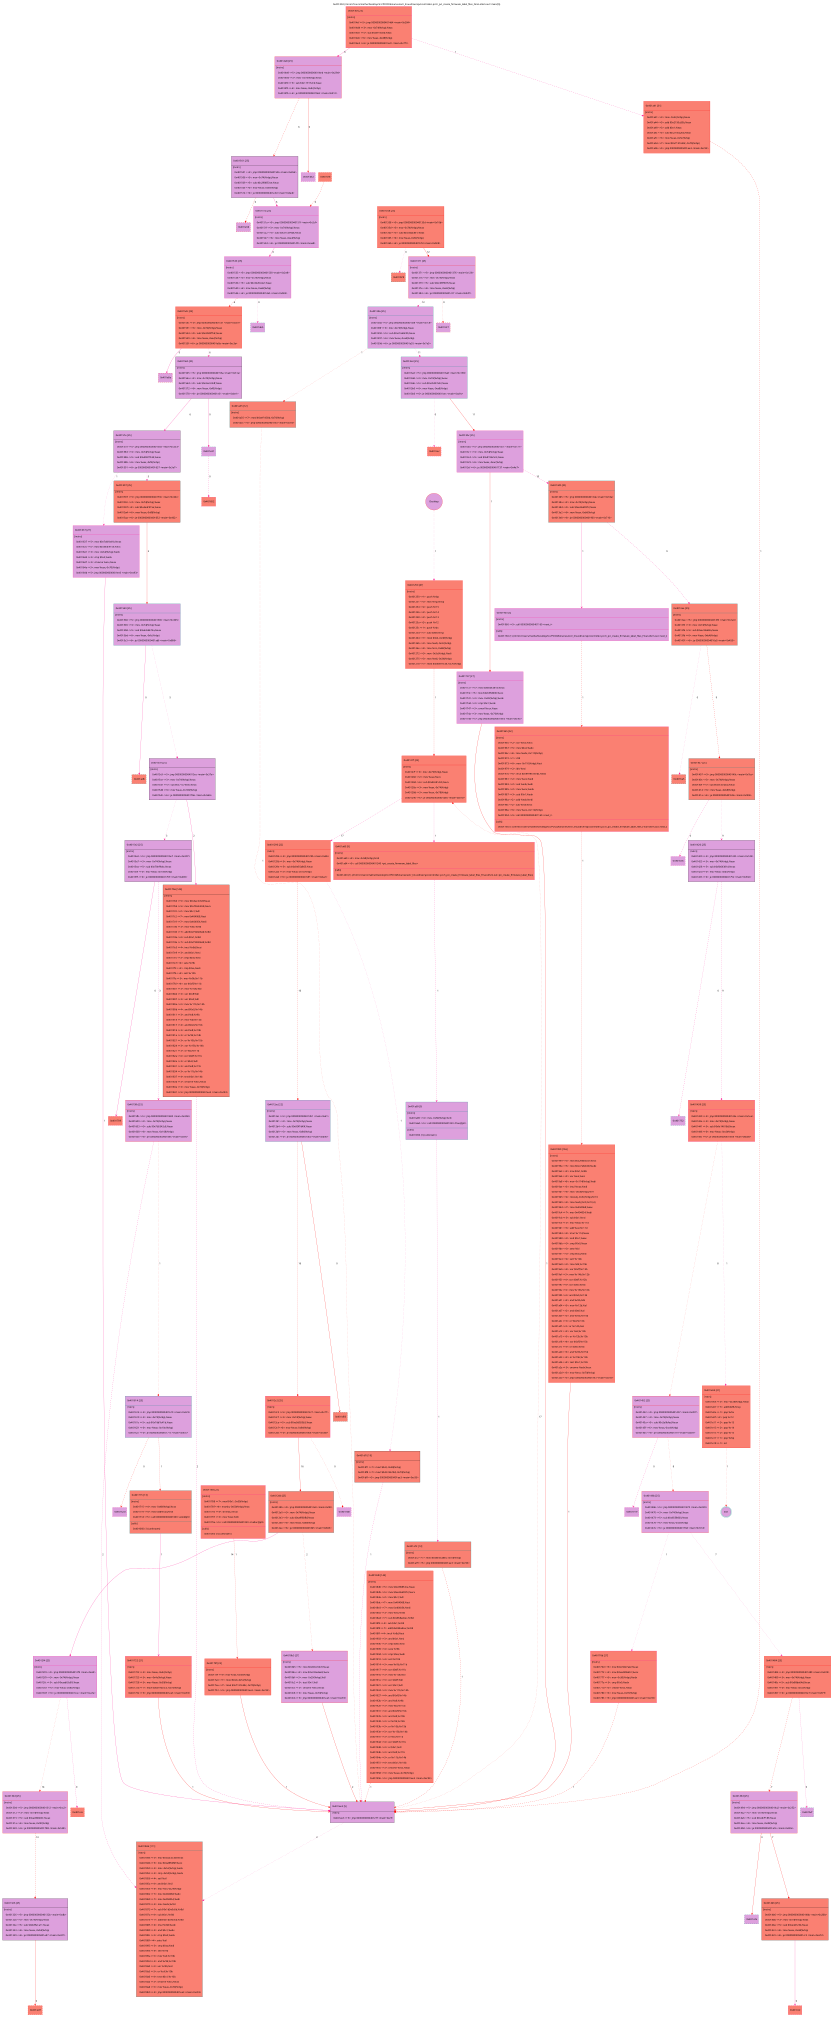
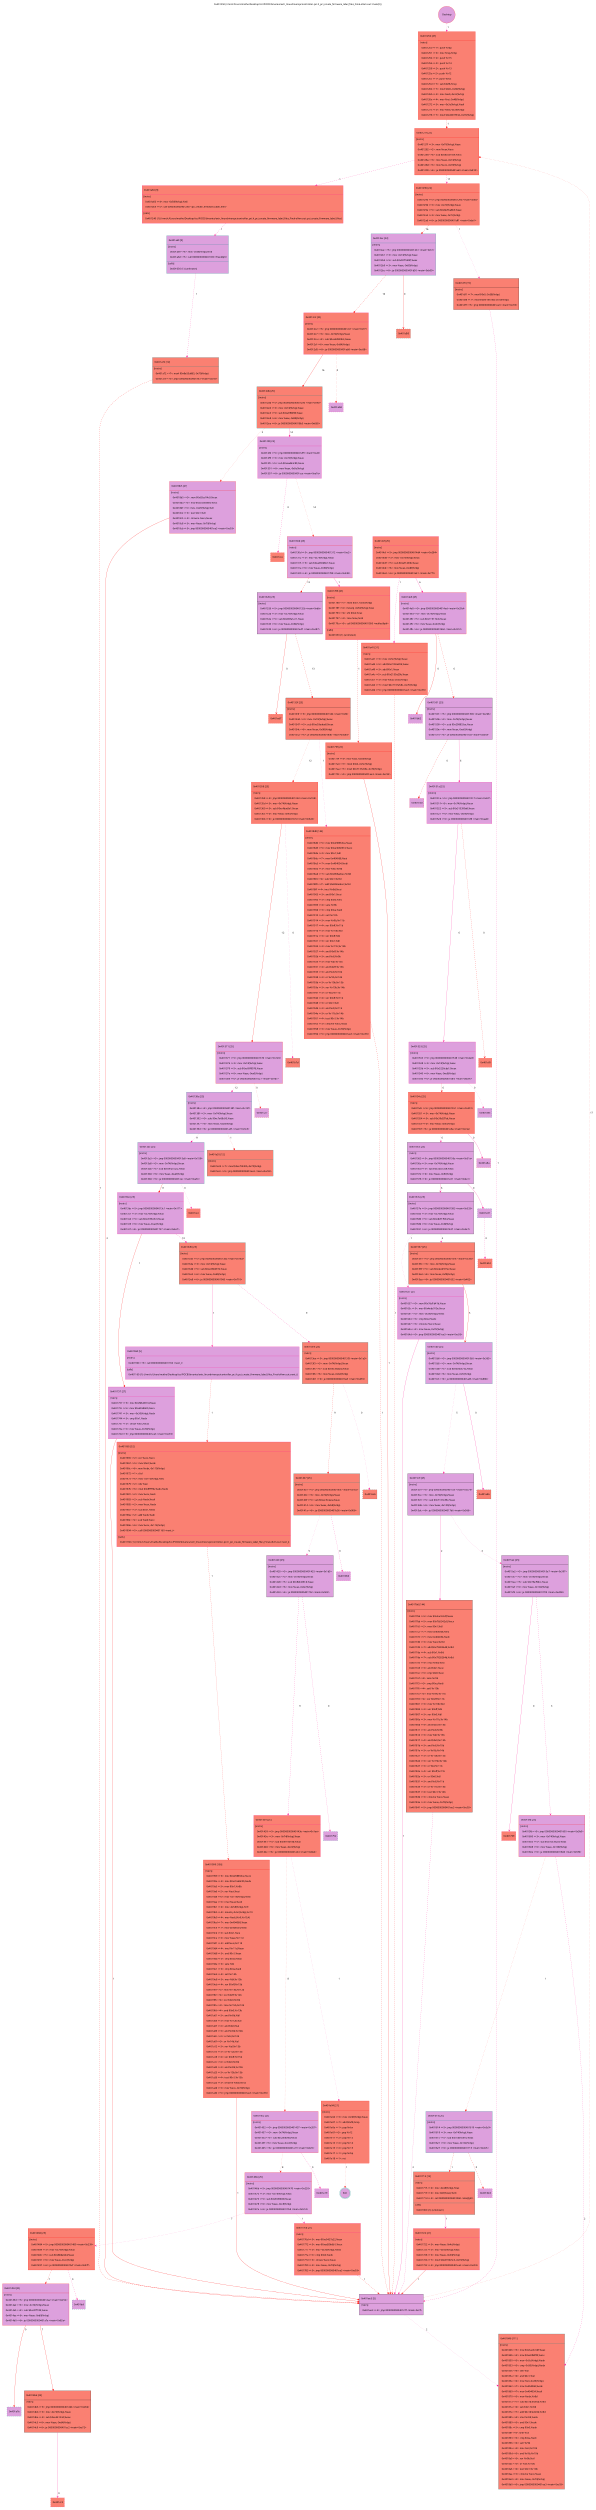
edge "0x401cf8" -> "0x40151a [25]": reversed
edge "0x40130d [25]" -> "0x401788 [23]": added, label "1"
node "0x40133f [25]": added
edge "0x401a35 [12]" -> "0x401ee3 [5]": removed, label "1"
